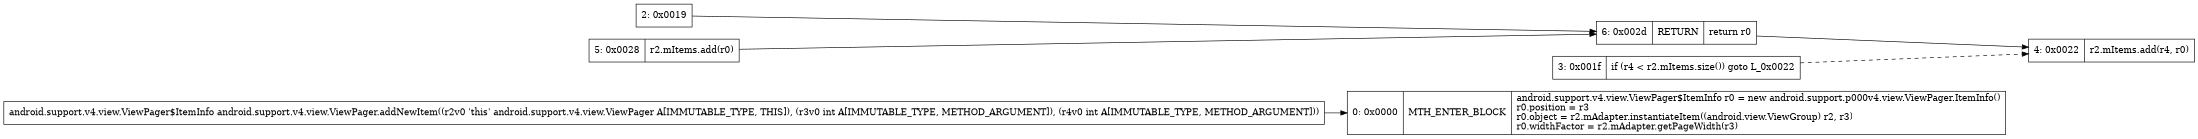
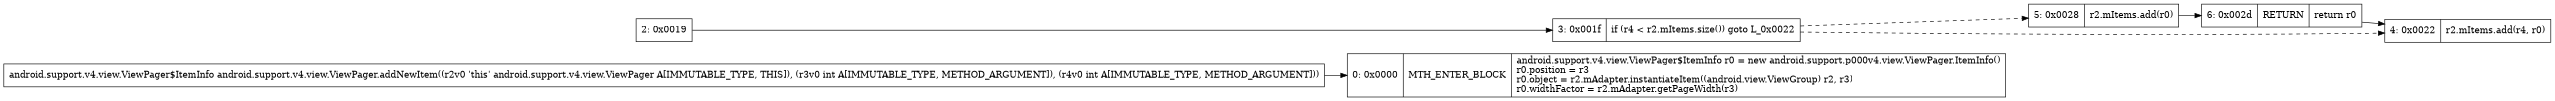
edge "3: 0x001f" -> "5: 0x0028": added
edge "2: 0x0019" -> "6: 0x002d": now "2: 0x0019" -> "3: 0x001f"
